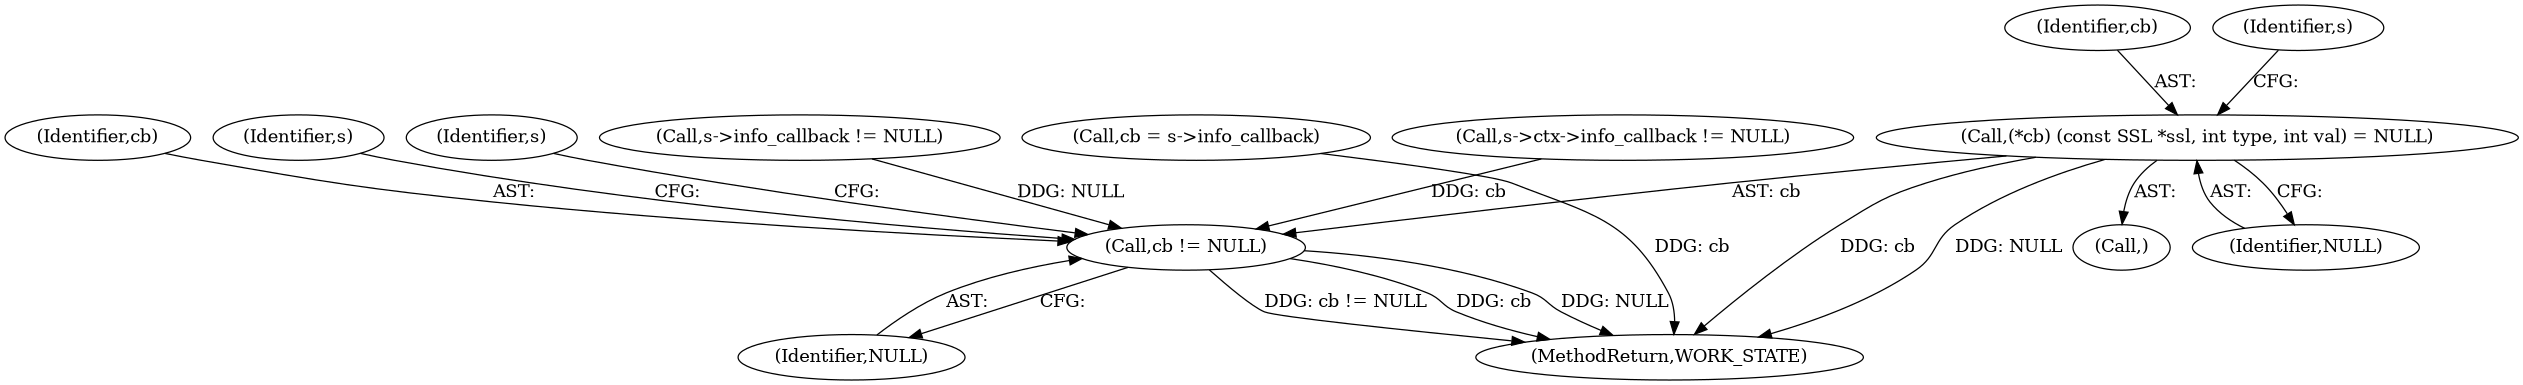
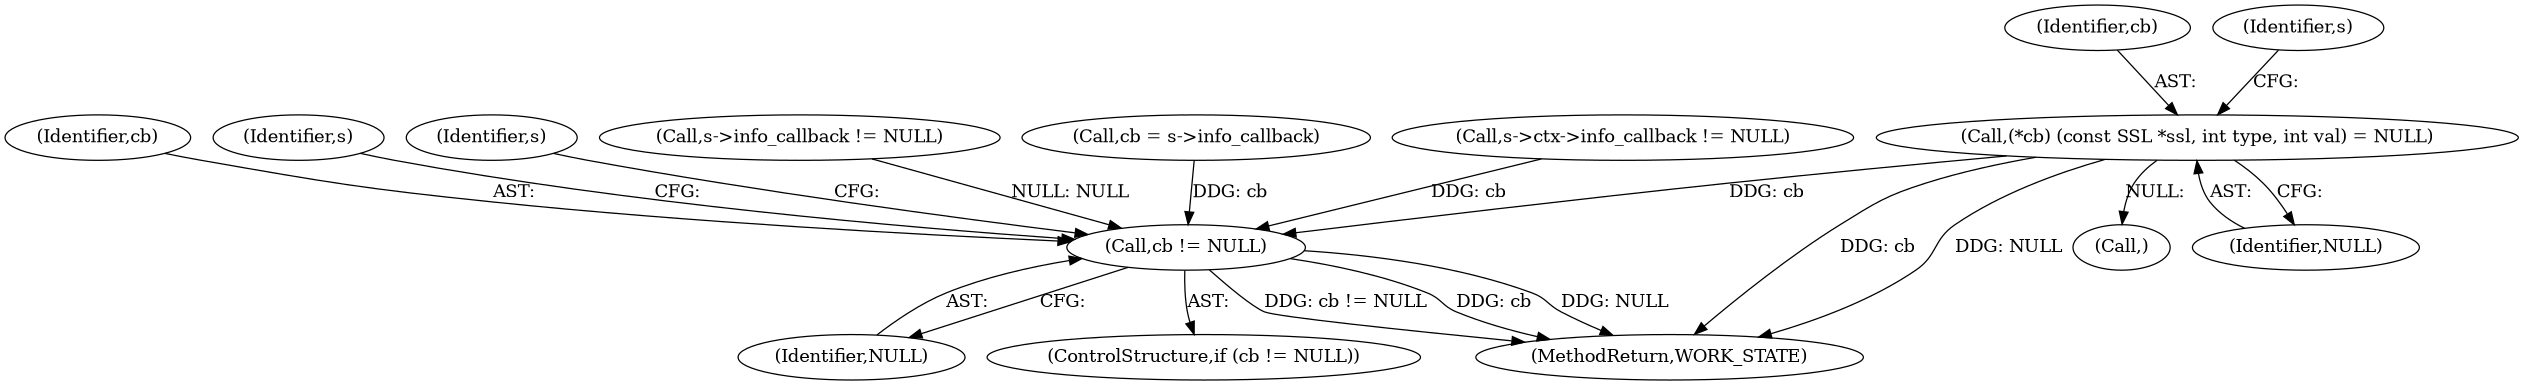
edge "(Call,cb = s->info_callback)" -> "(MethodReturn,WORK_STATE)": now "(Call,cb = s->info_callback)" -> "(Call,cb != NULL)"
edge "(Call,s->info_callback != NULL)" -> "(Call,cb != NULL)": label "DDG: NULL" -> "NULL: NULL"
edge "(Call,(*cb) (const SSL *ssl, int type, int val) = NULL)" -> "(Call,cb != NULL)": label "AST: cb" -> "DDG: cb"
edge "(Call,(*cb) (const SSL *ssl, int type, int val) = NULL)" -> "(Call,)": label "AST: " -> "NULL: "
node "(ControlStructure,if (cb != NULL))": added
